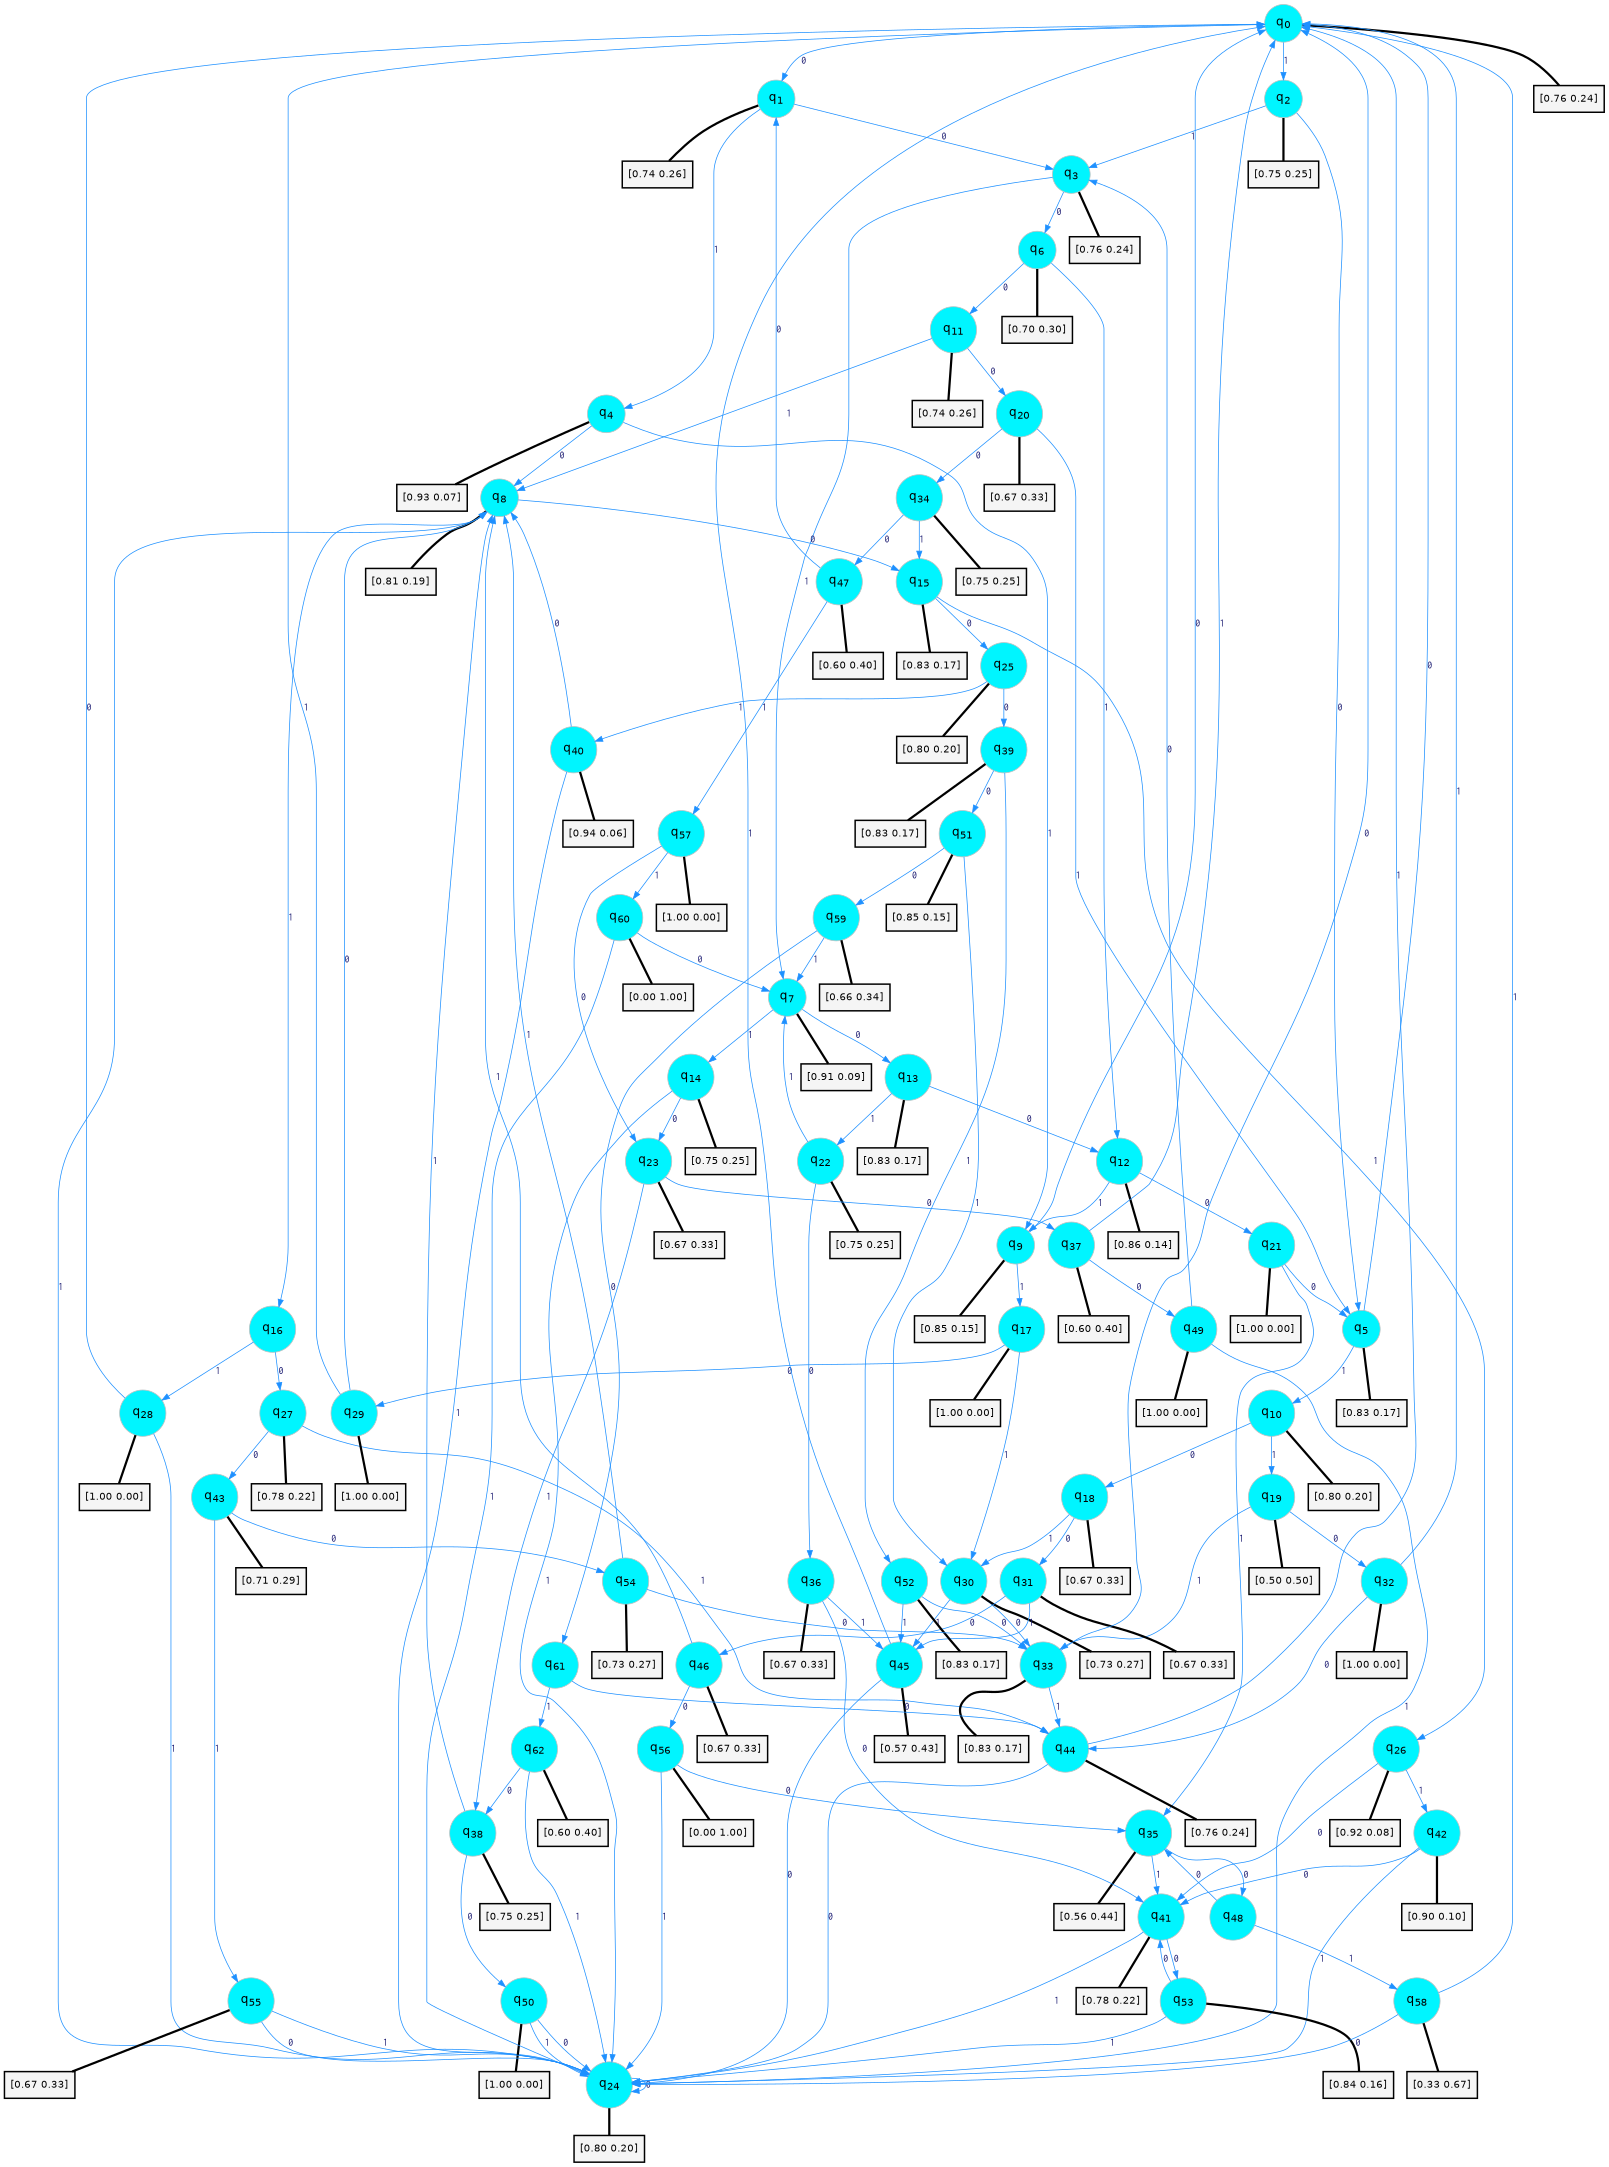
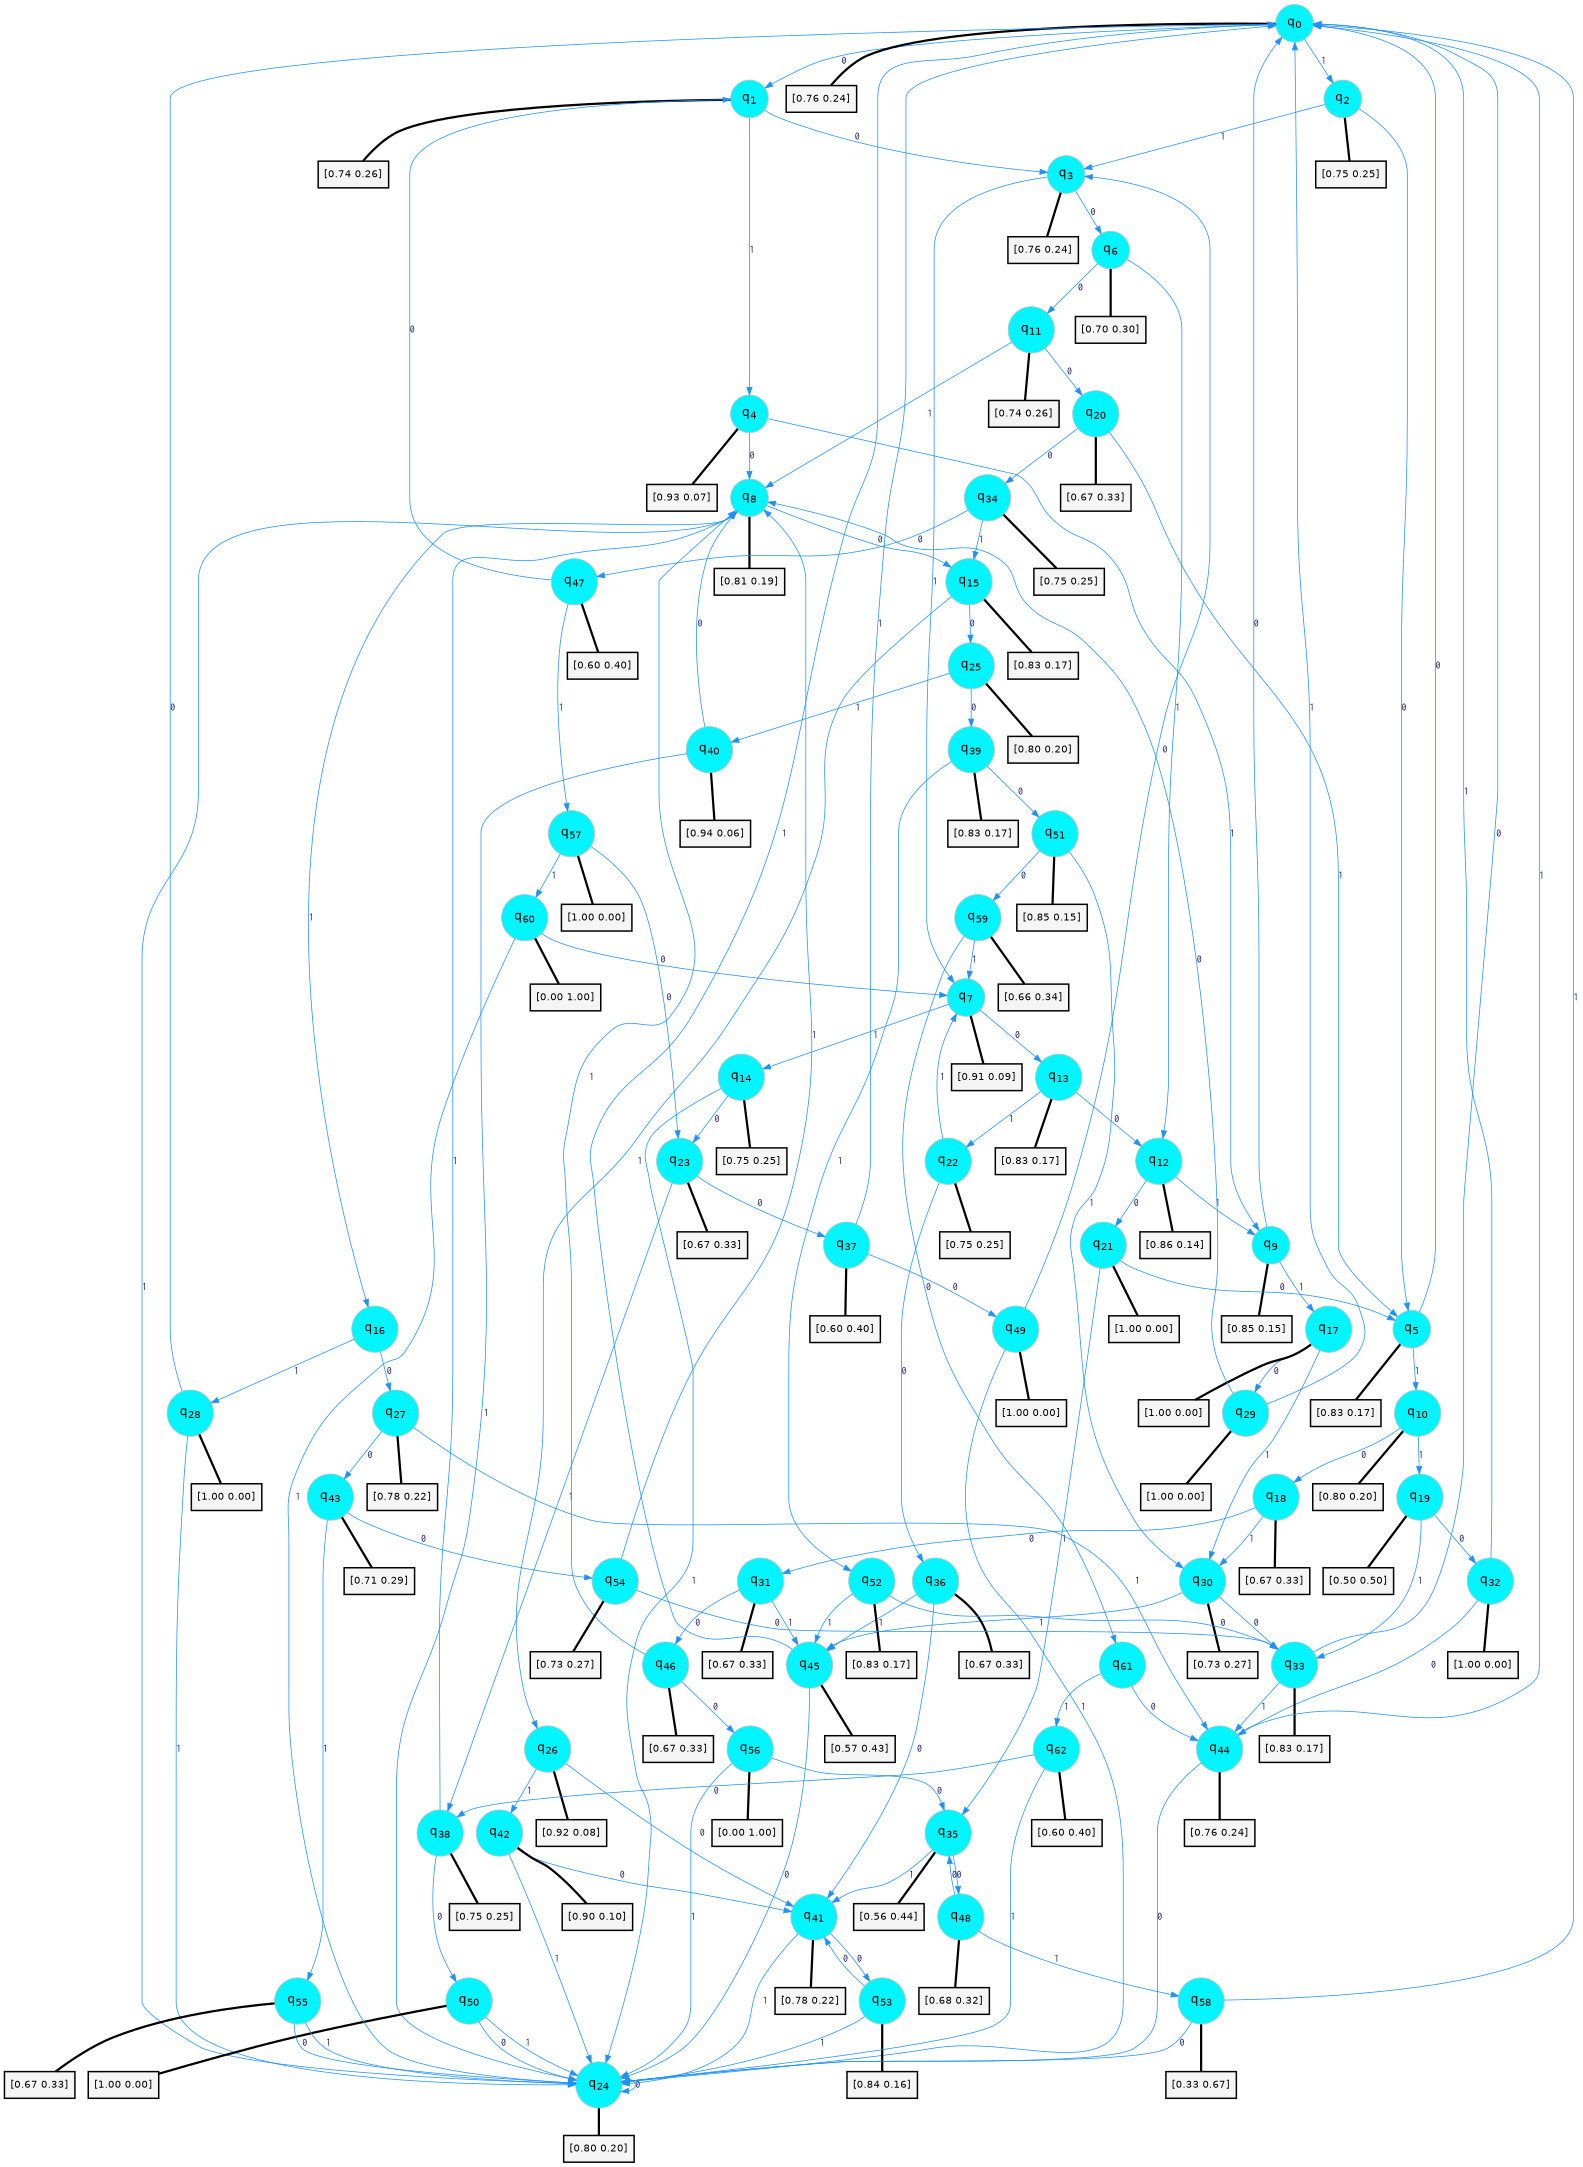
node "[0.68 0.32]": added
